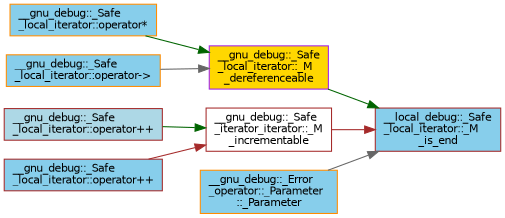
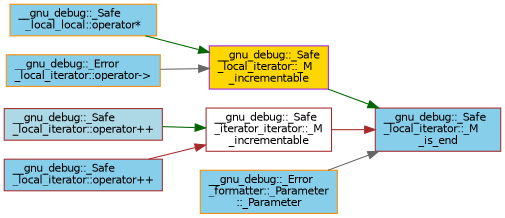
node "__gnu_debug::_Safe _local_iterator::operator*": label "__gnu_debug::_Safe _local_iterator::operator*" -> "__gnu_debug::_Safe _local_local::operator*"
node "__gnu_debug::_Safe _local_iterator::_M _dereferenceable": label "__gnu_debug::_Safe _local_iterator::_M _dereferenceable" -> "__gnu_debug::_Safe _local_iterator::_M _incrementable"
node "__gnu_debug::_Safe _local_iterator::operator->": label "__gnu_debug::_Safe _local_iterator::operator->" -> "__gnu_debug::_Error _local_iterator::operator->"
node "__local_debug::_Safe _local_iterator::_M _is_end": label "__local_debug::_Safe _local_iterator::_M _is_end" -> "__gnu_debug::_Safe _local_iterator::_M _is_end"
node "__gnu_debug::_Error _operator::_Parameter ::_Parameter": label "__gnu_debug::_Error _operator::_Parameter ::_Parameter" -> "__gnu_debug::_Error _formatter::_Parameter ::_Parameter"
